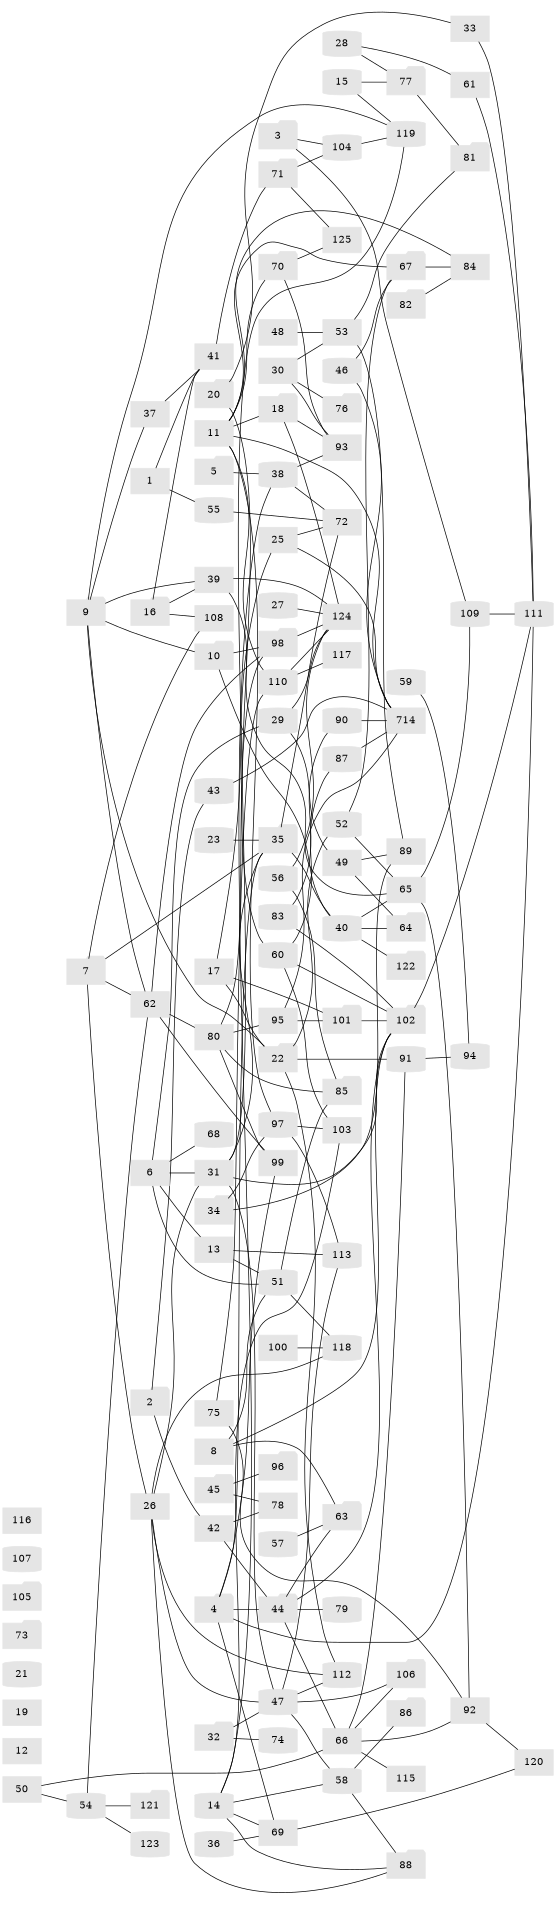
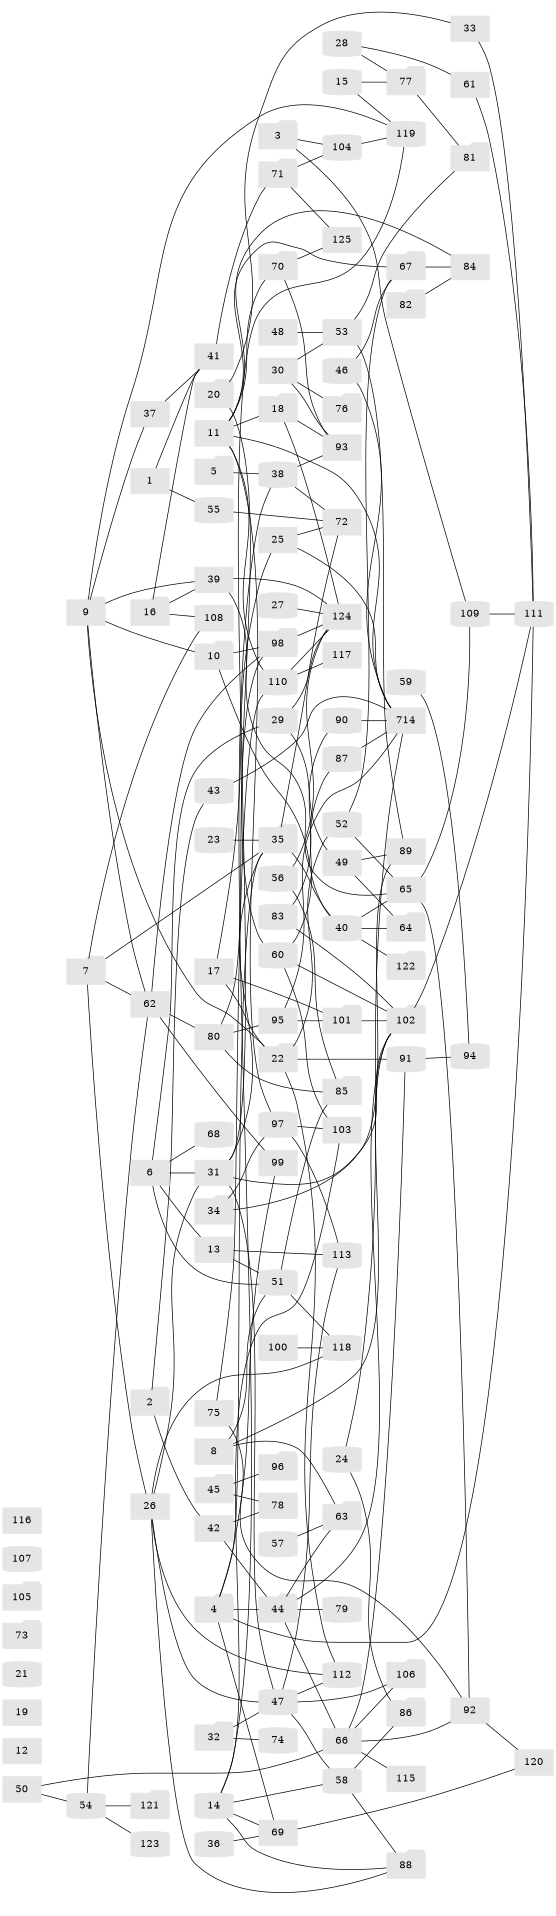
edge "80" -- "99": removed
node "24": added
